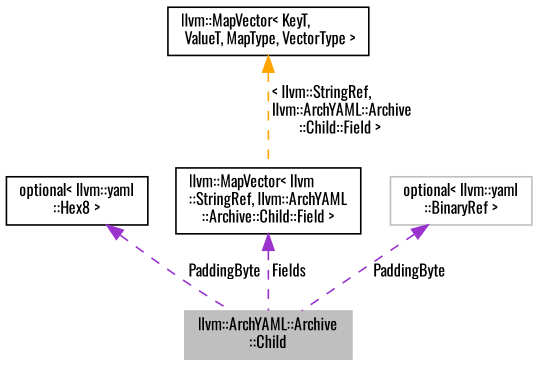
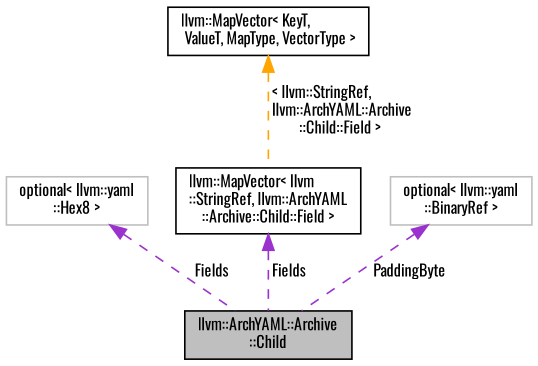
node "optional< llvm::yaml ::Hex8 >": color black -> grey75
edge "llvm::ArchYAML::Archive ::Child" -> "optional< llvm::yaml ::Hex8 >": label " PaddingByte" -> " Fields"
node "llvm::ArchYAML::Archive ::Child": color grey75 -> black
